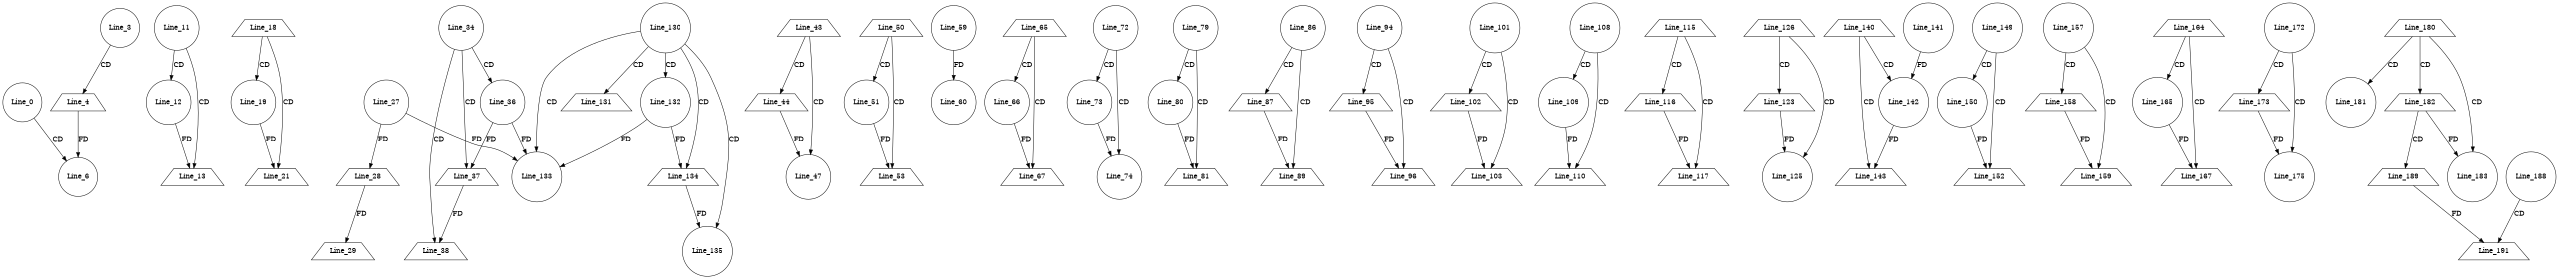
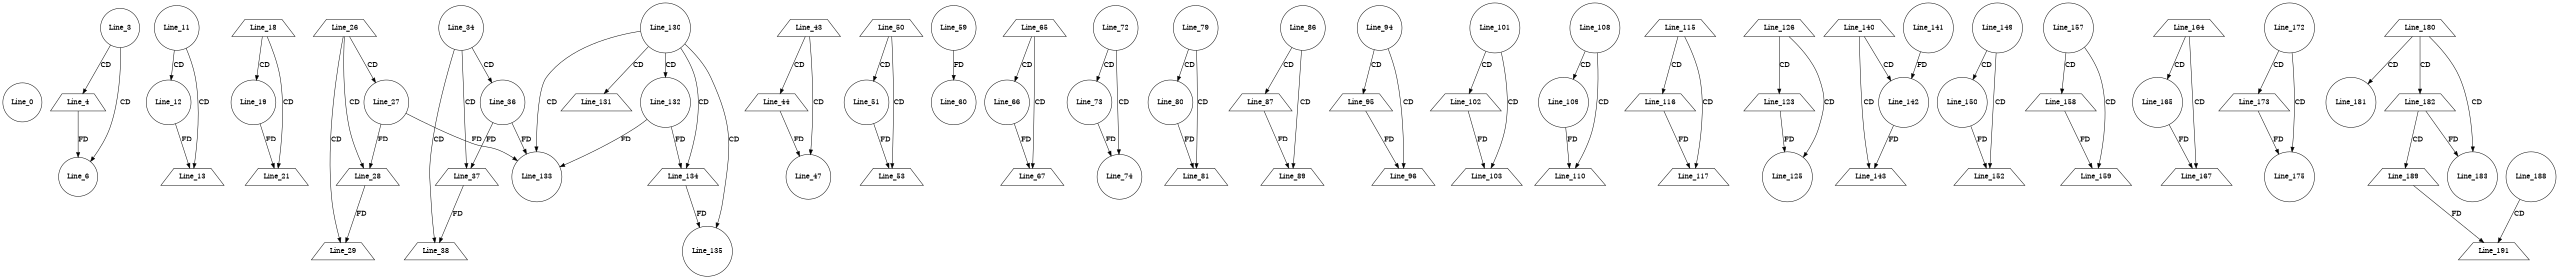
node "Line_26": added
edge "Line_0" -> "Line_6": now "Line_3" -> "Line_6"
